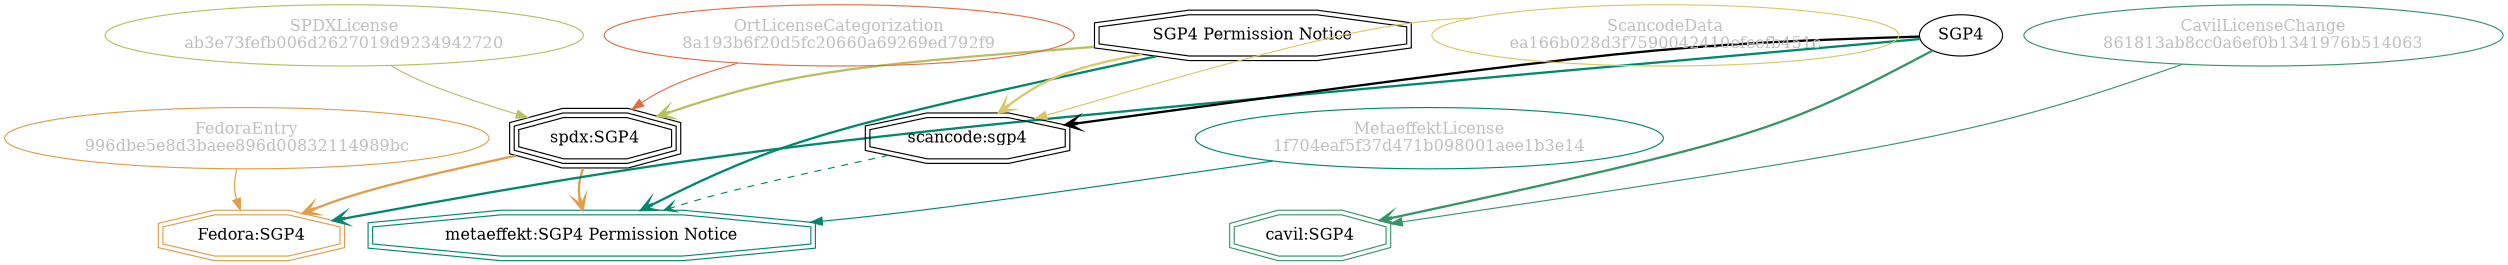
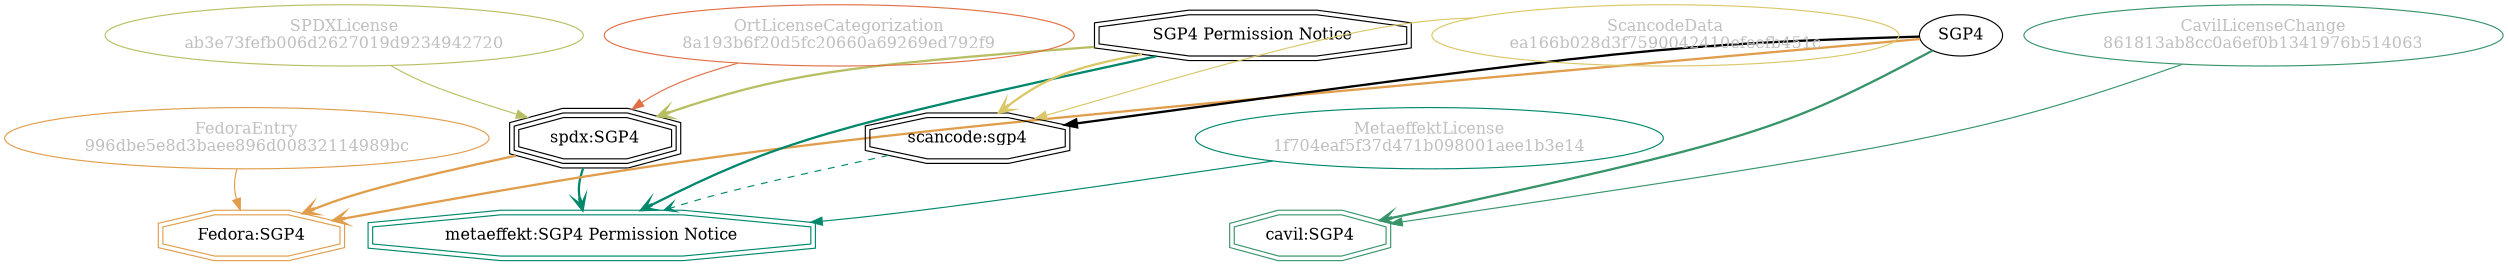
edge "SGP4" -> "scancode:sgp4": arrowhead vee -> normal
edge "SGP4" -> "Fedora:SGP4": color #00876c -> #e09d4b
edge "spdx:SGP4" -> "metaeffekt:SGP4 Permission Notice": color #e09d4b -> #00876c
